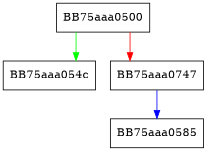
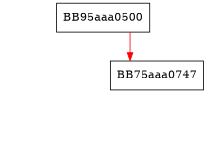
node "BB75aaa0500": label "BB75aaa0500" -> "BB95aaa0500"
node "BB75aaa054c": removed
node "BB75aaa0585": removed
